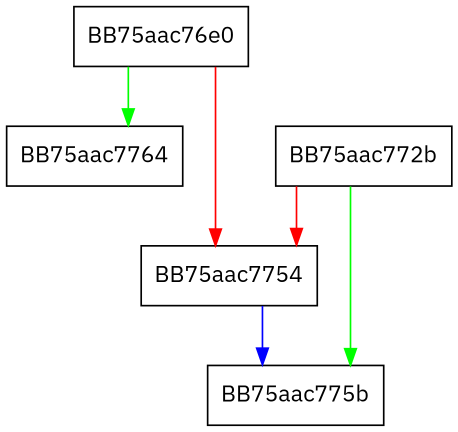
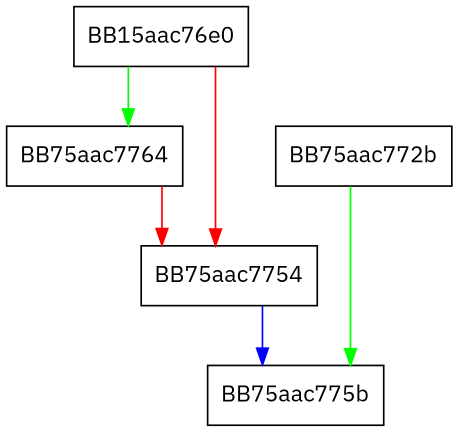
node "BB75aac76e0": label "BB75aac76e0" -> "BB15aac76e0"
edge "BB75aac772b" -> "BB75aac7754": now "BB75aac7764" -> "BB75aac7754"
